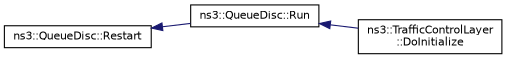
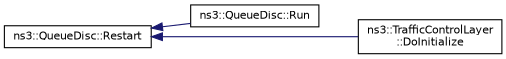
edge "ns3::TrafficControlLayer ::DoInitialize" -> "ns3::QueueDisc::Run": now "ns3::TrafficControlLayer ::DoInitialize" -> "ns3::QueueDisc::Restart"
